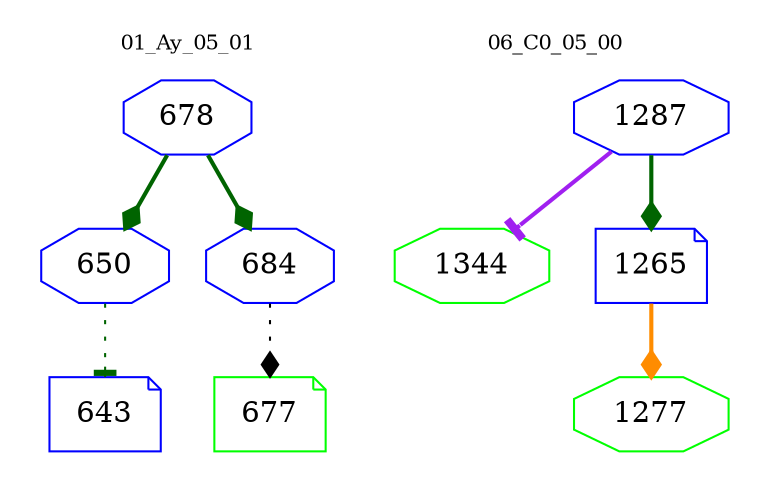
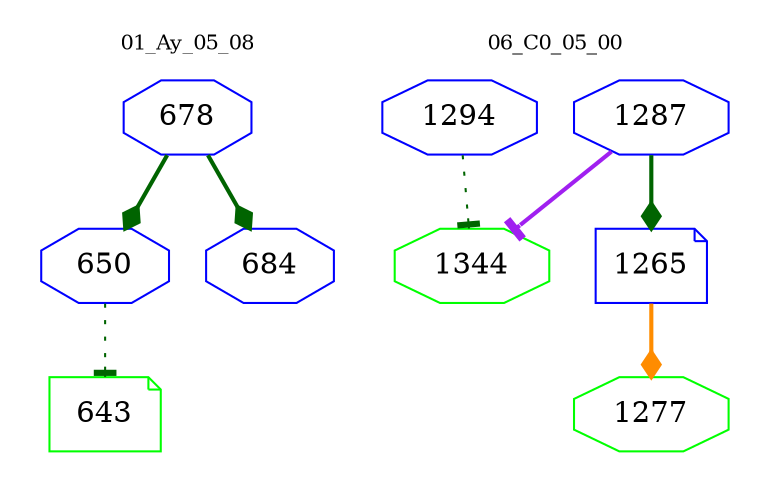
cluster "01_Ay_05_01": label "01_Ay_05_01" -> "01_Ay_05_08"
node "1294": added
node "643": color blue -> green
node "677": removed
